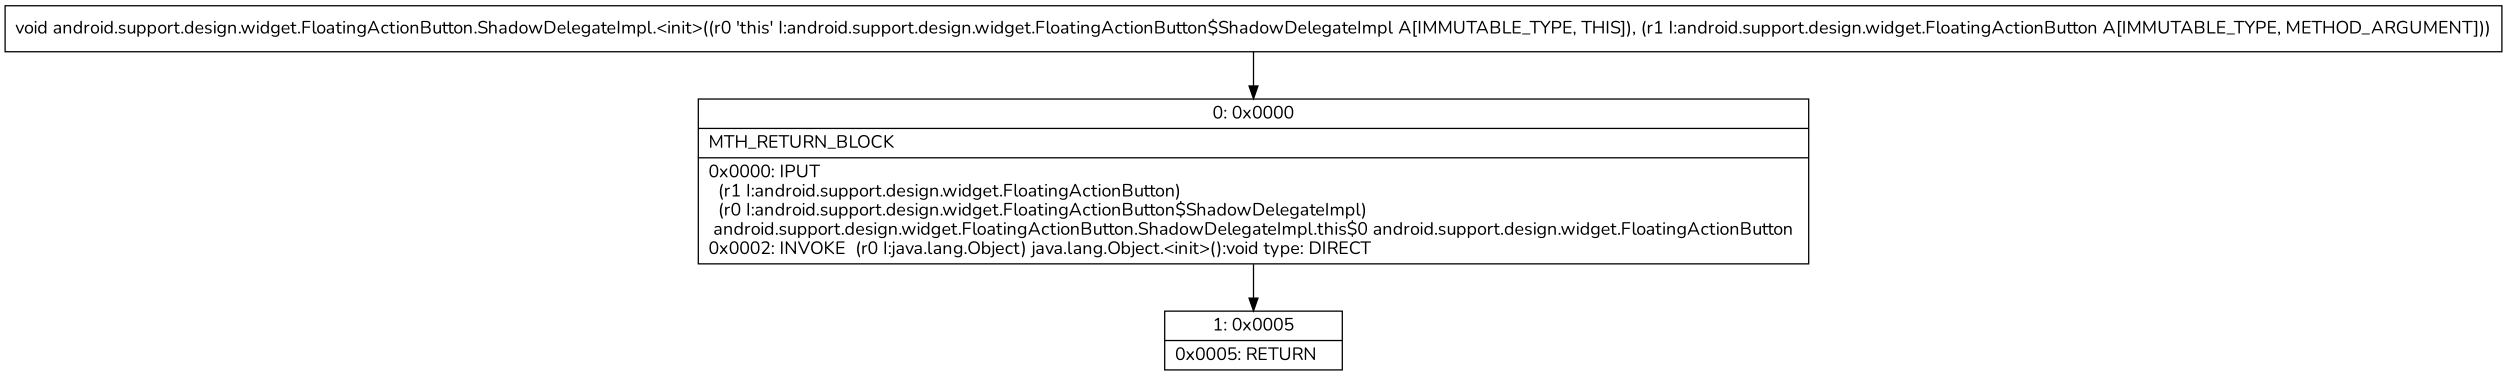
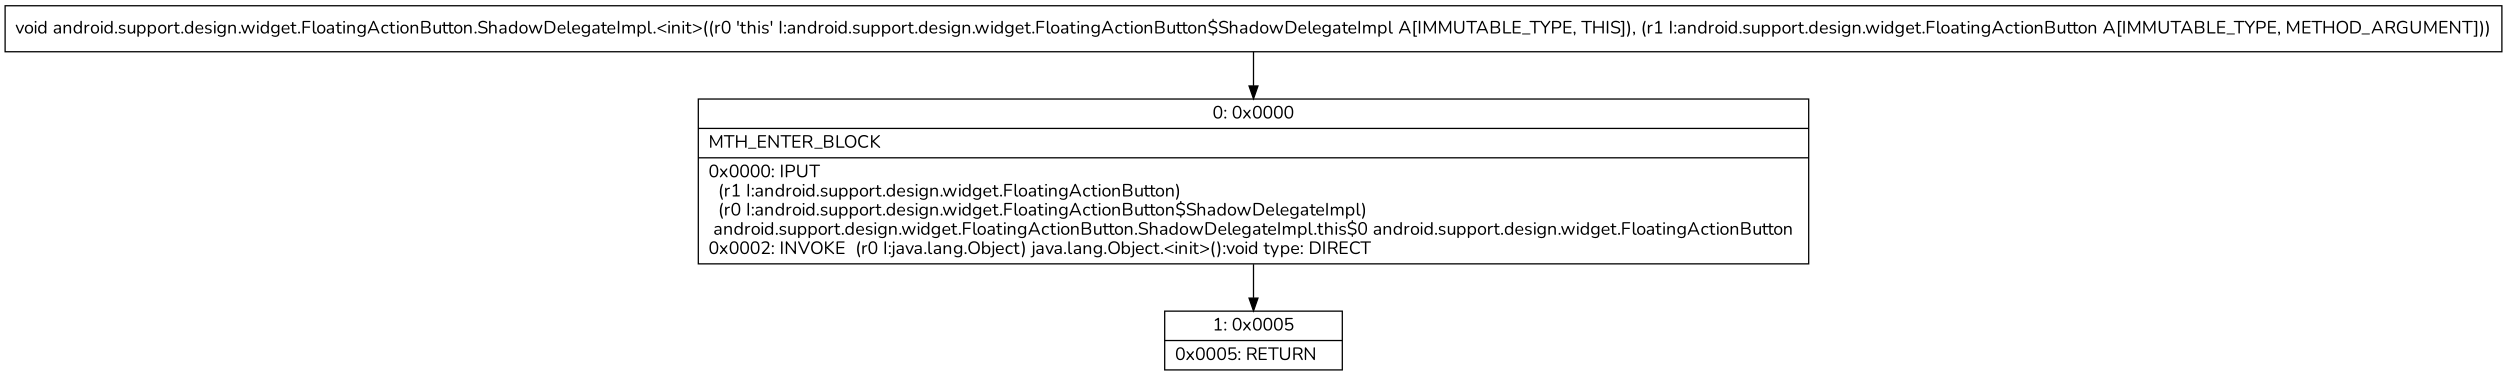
node "0: 0x0000": text "MTH_RETURN_BLOCK" -> "MTH_ENTER_BLOCK"
